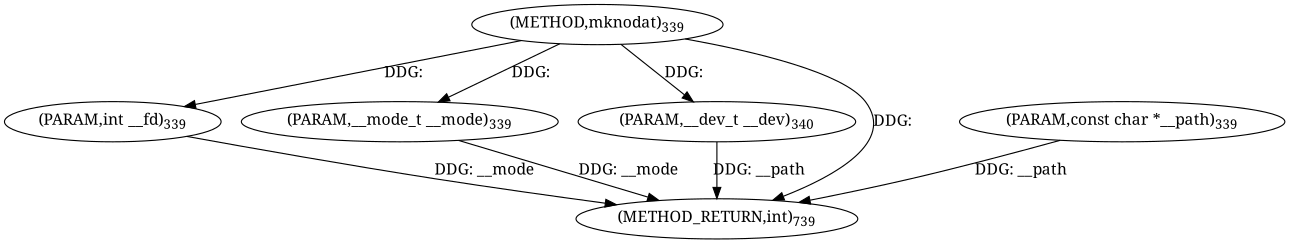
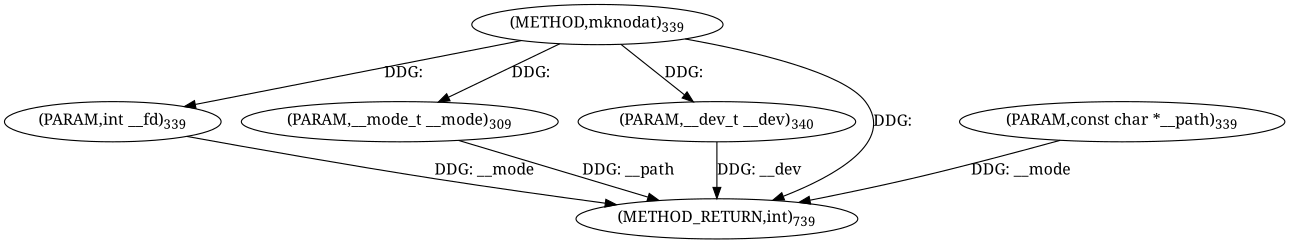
node "(PARAM,__mode_t __mode)": text "339" -> "309"
edge "(PARAM,__mode_t __mode)" -> "(METHOD_RETURN,int)": label "DDG: __mode" -> "DDG: __path"
edge "(PARAM,__dev_t __dev)" -> "(METHOD_RETURN,int)": label "DDG: __path" -> "DDG: __dev"
edge "(PARAM,const char *__path)" -> "(METHOD_RETURN,int)": label "DDG: __path" -> "DDG: __mode"
